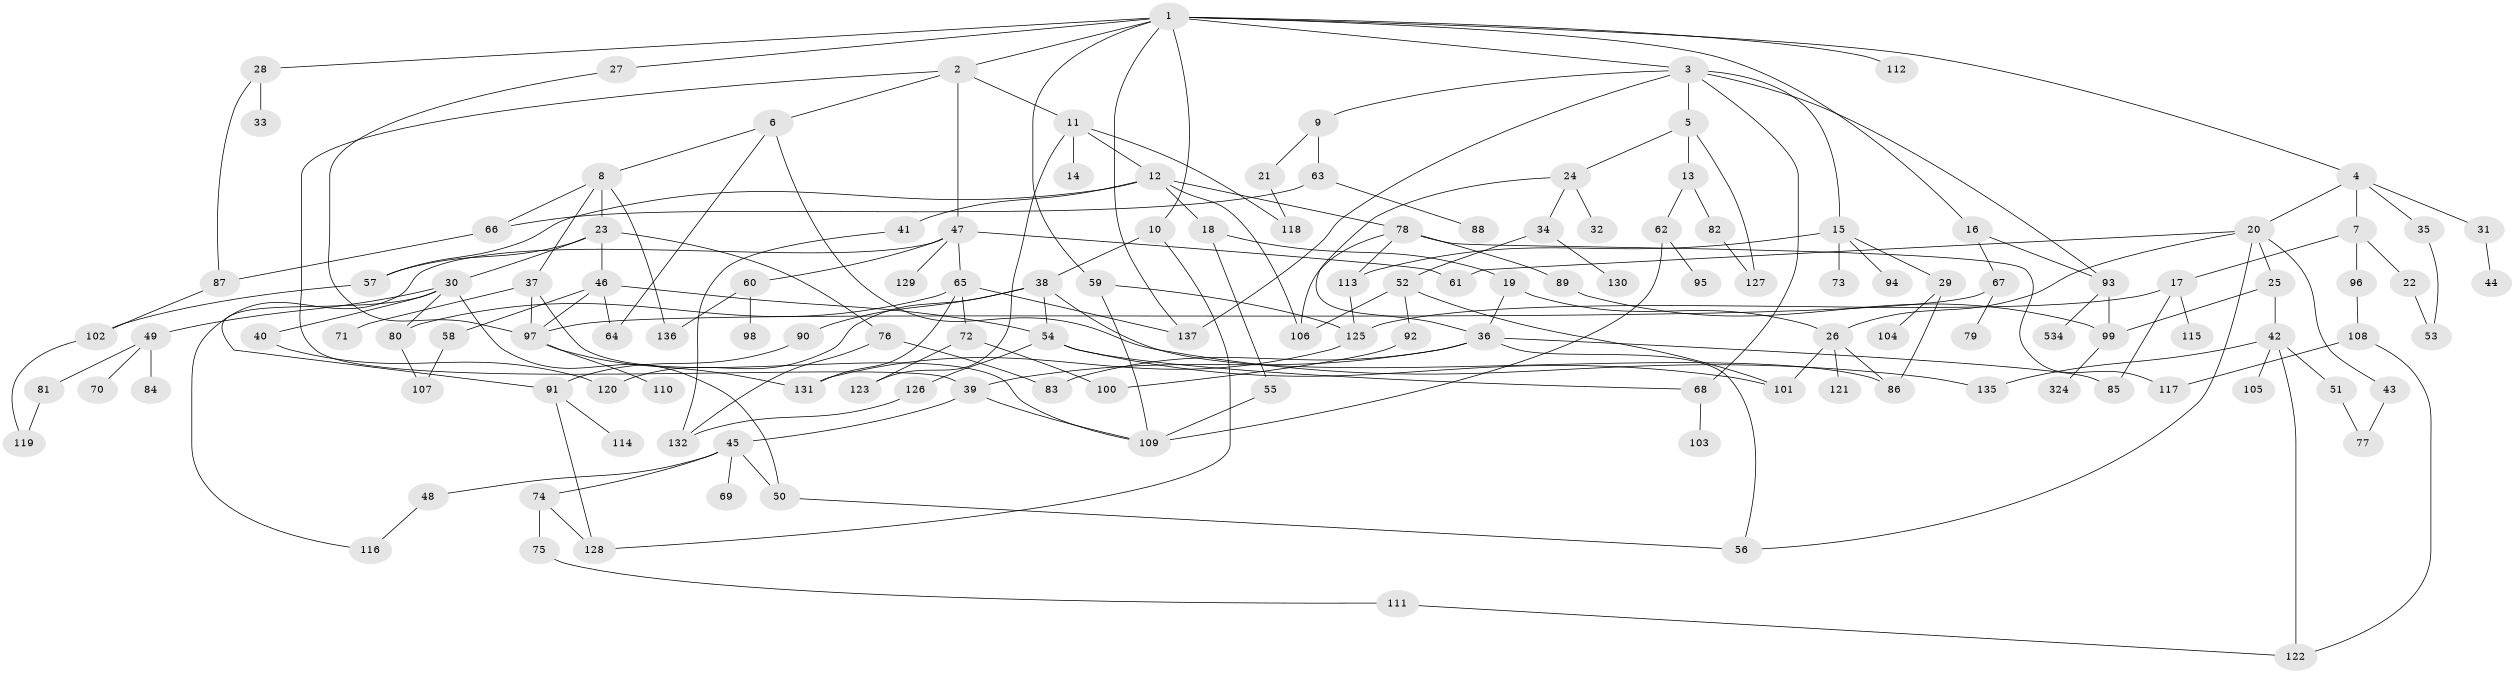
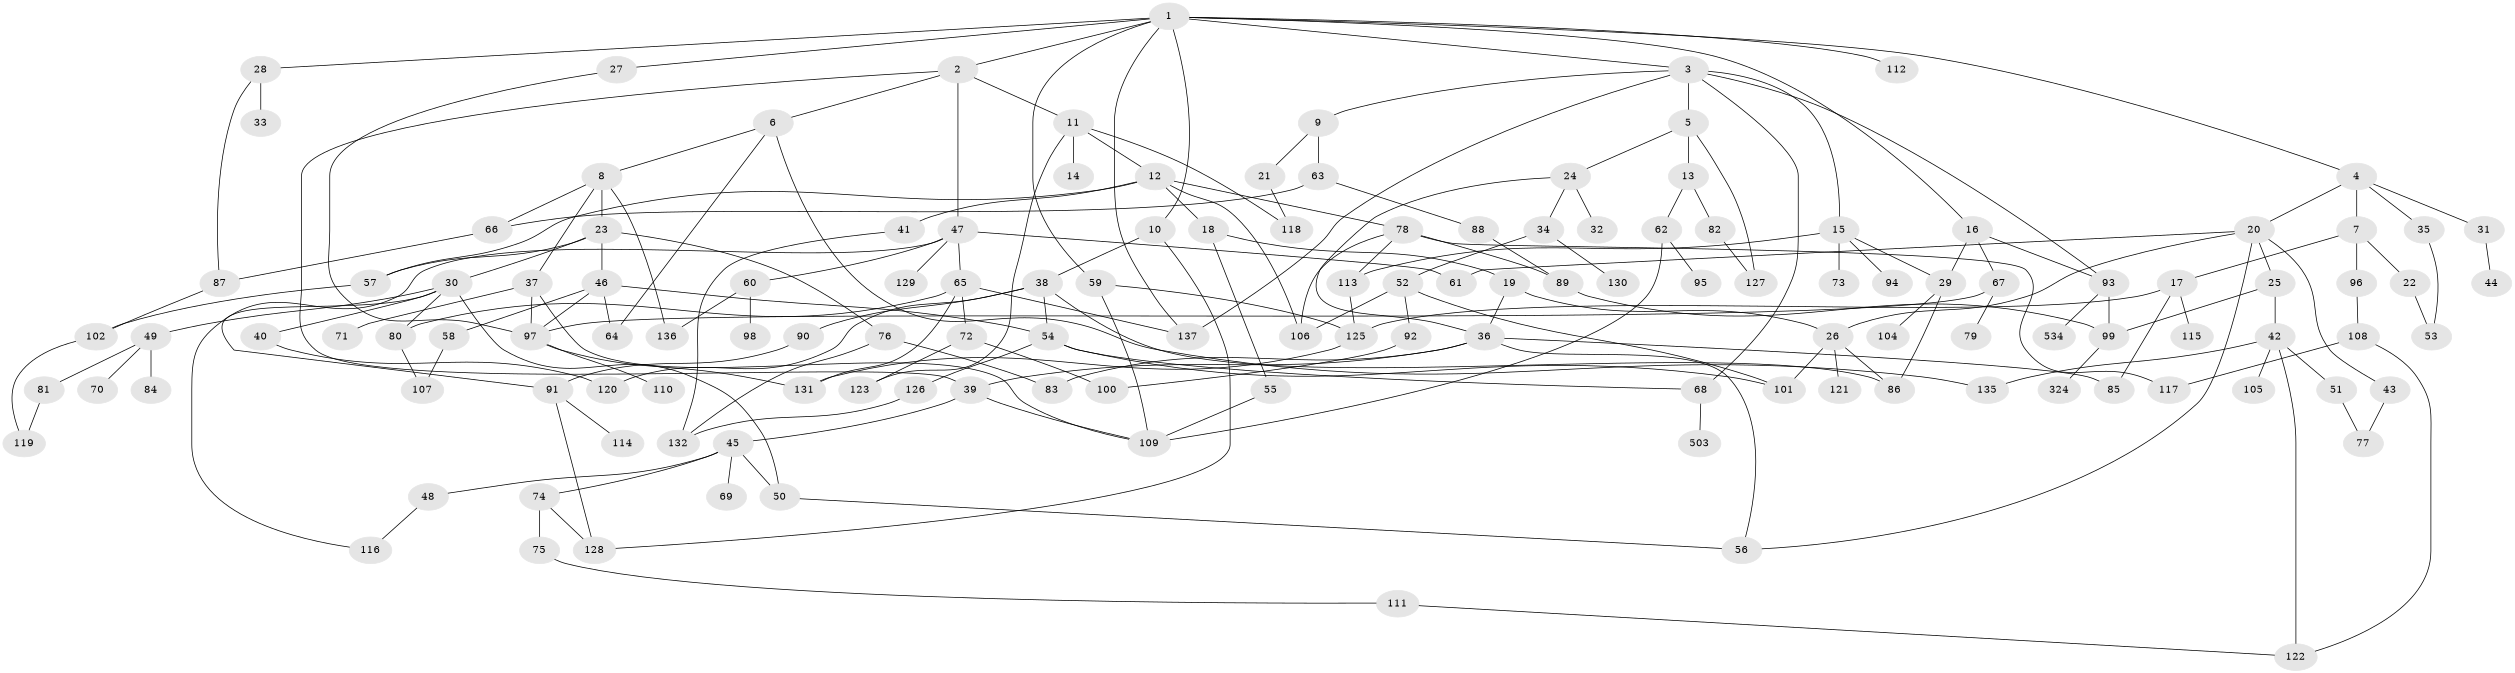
edge "16" -- "29": added
edge "88" -- "89": added
node "103": label "103" -> "503"
